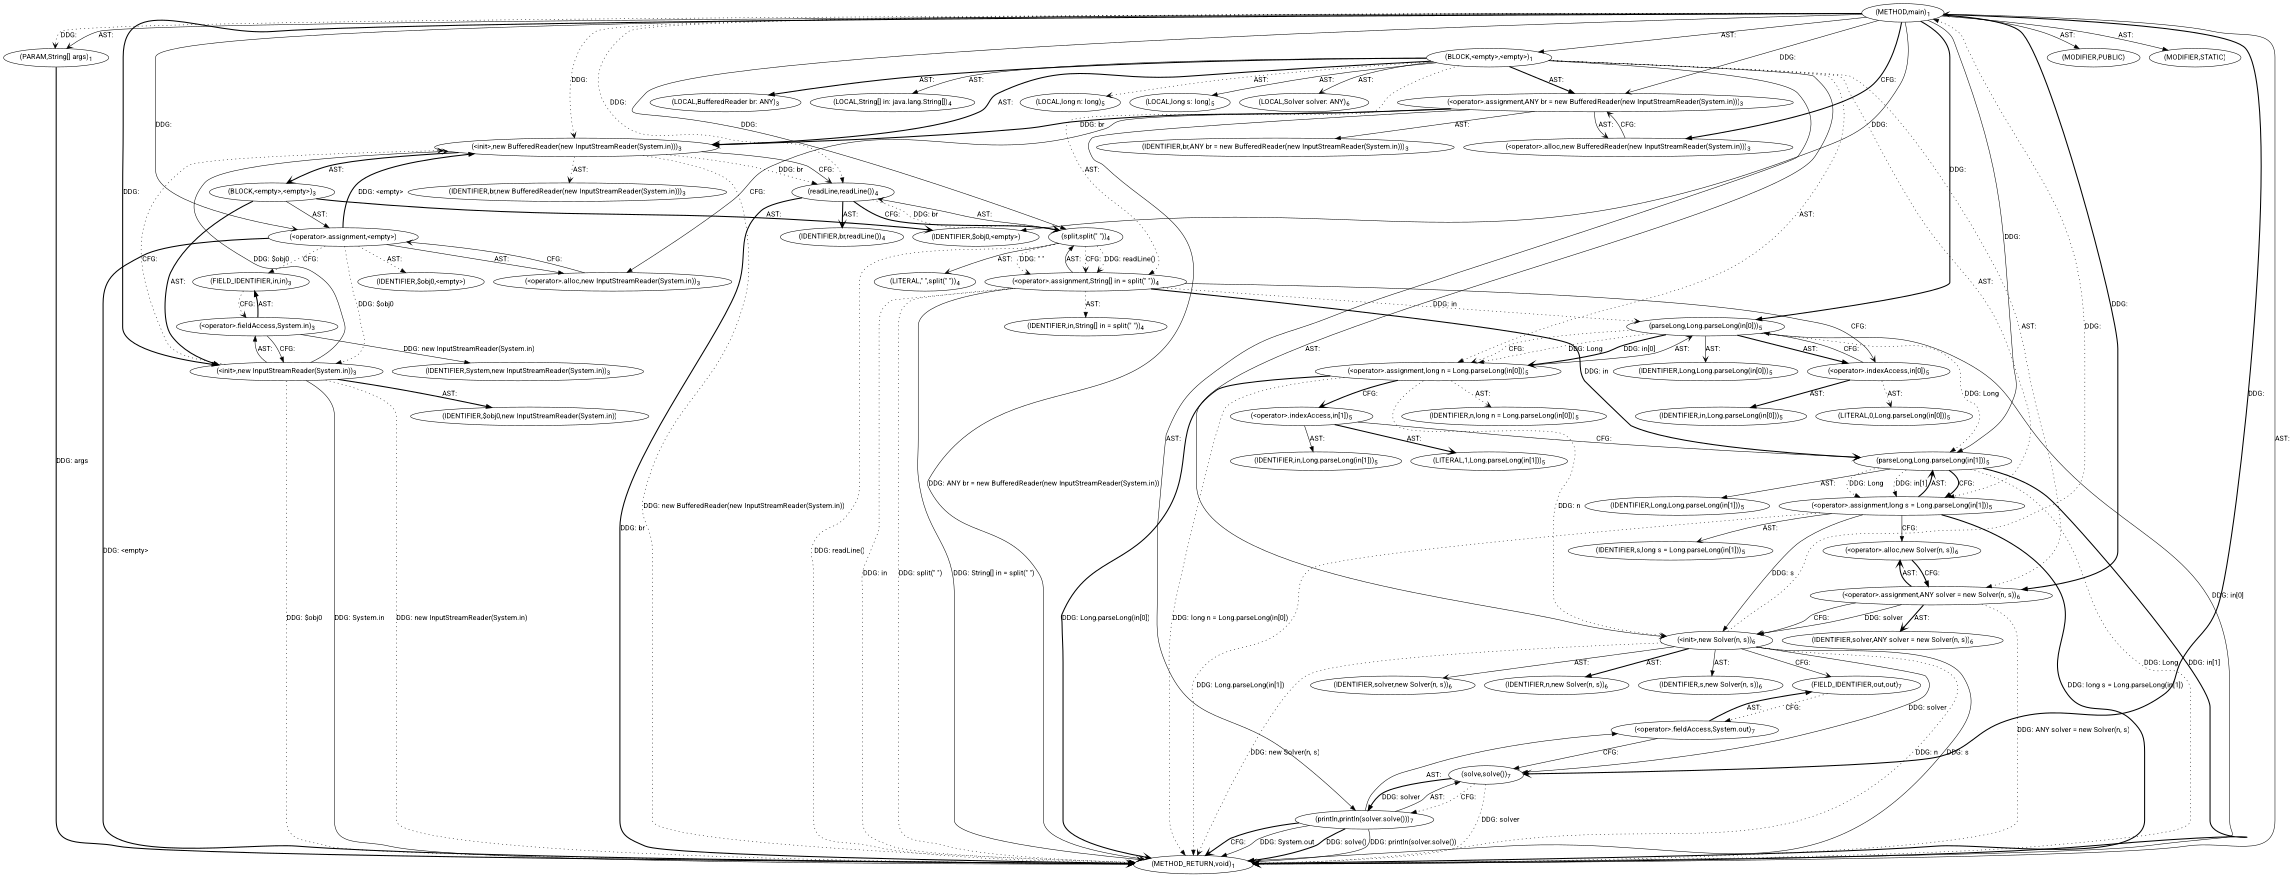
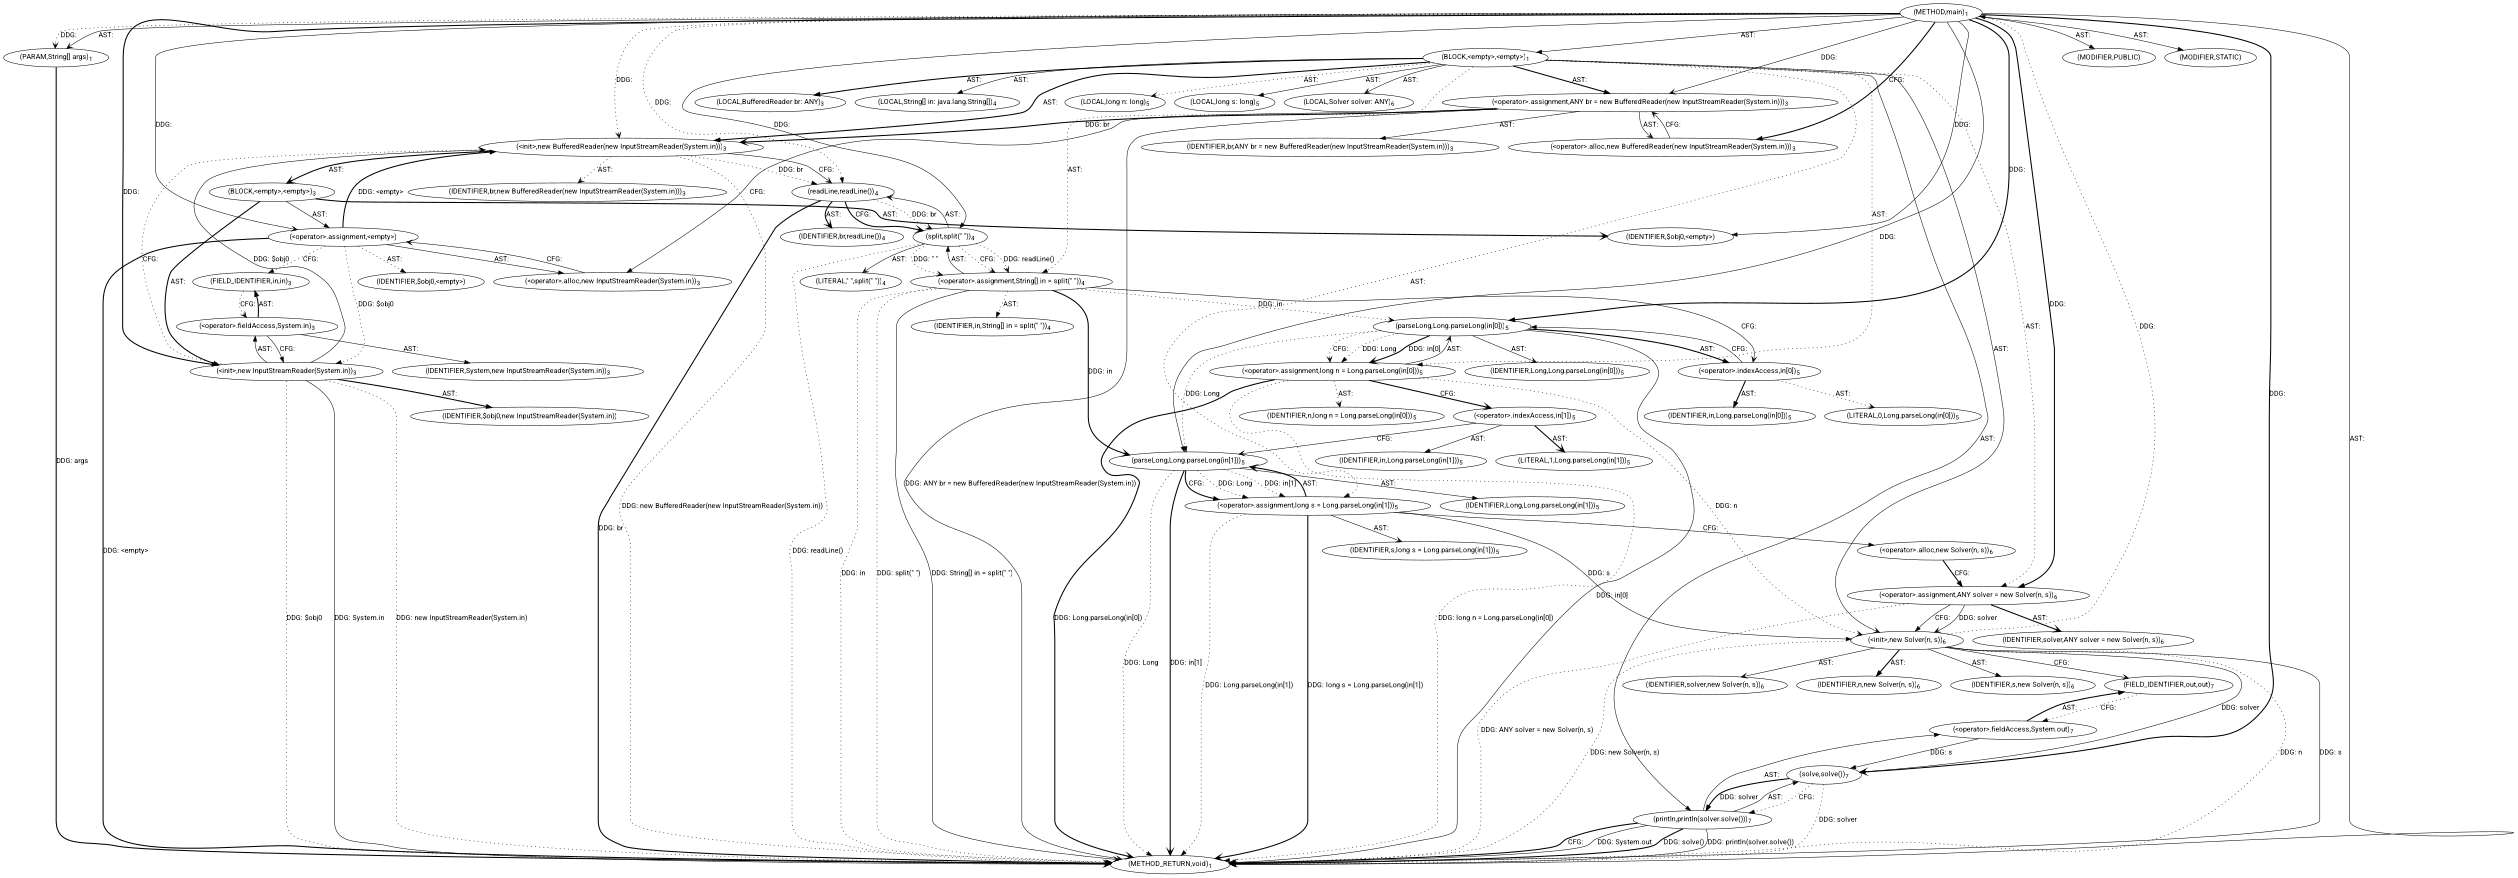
edge "(<operator>.fieldAccess,System.in)" -> "(IDENTIFIER,System,new InputStreamReader(System.in))": label "DDG: new InputStreamReader(System.in)" -> "AST: "
edge "(<operator>.assignment,ANY solver = new Solver(n, s))" -> "(<operator>.alloc,new Solver(n, s))": removed, label "AST:"
edge "(<operator>.fieldAccess,System.out)" -> "(solve,solve())": label "CFG: " -> "DDG: s"
edge "(METHOD_RETURN,void)" -> "(METHOD,main)": reversed
